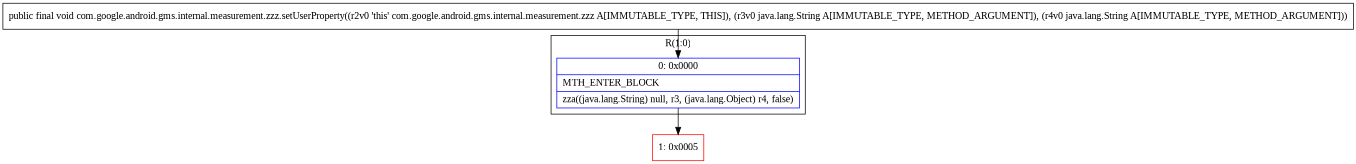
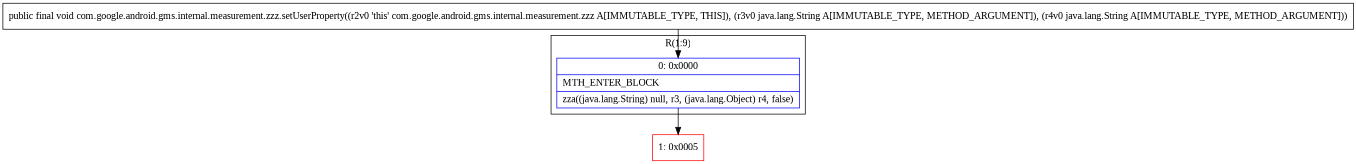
cluster "R(1:0)": label "R(1:0)" -> "R(1:9)"
